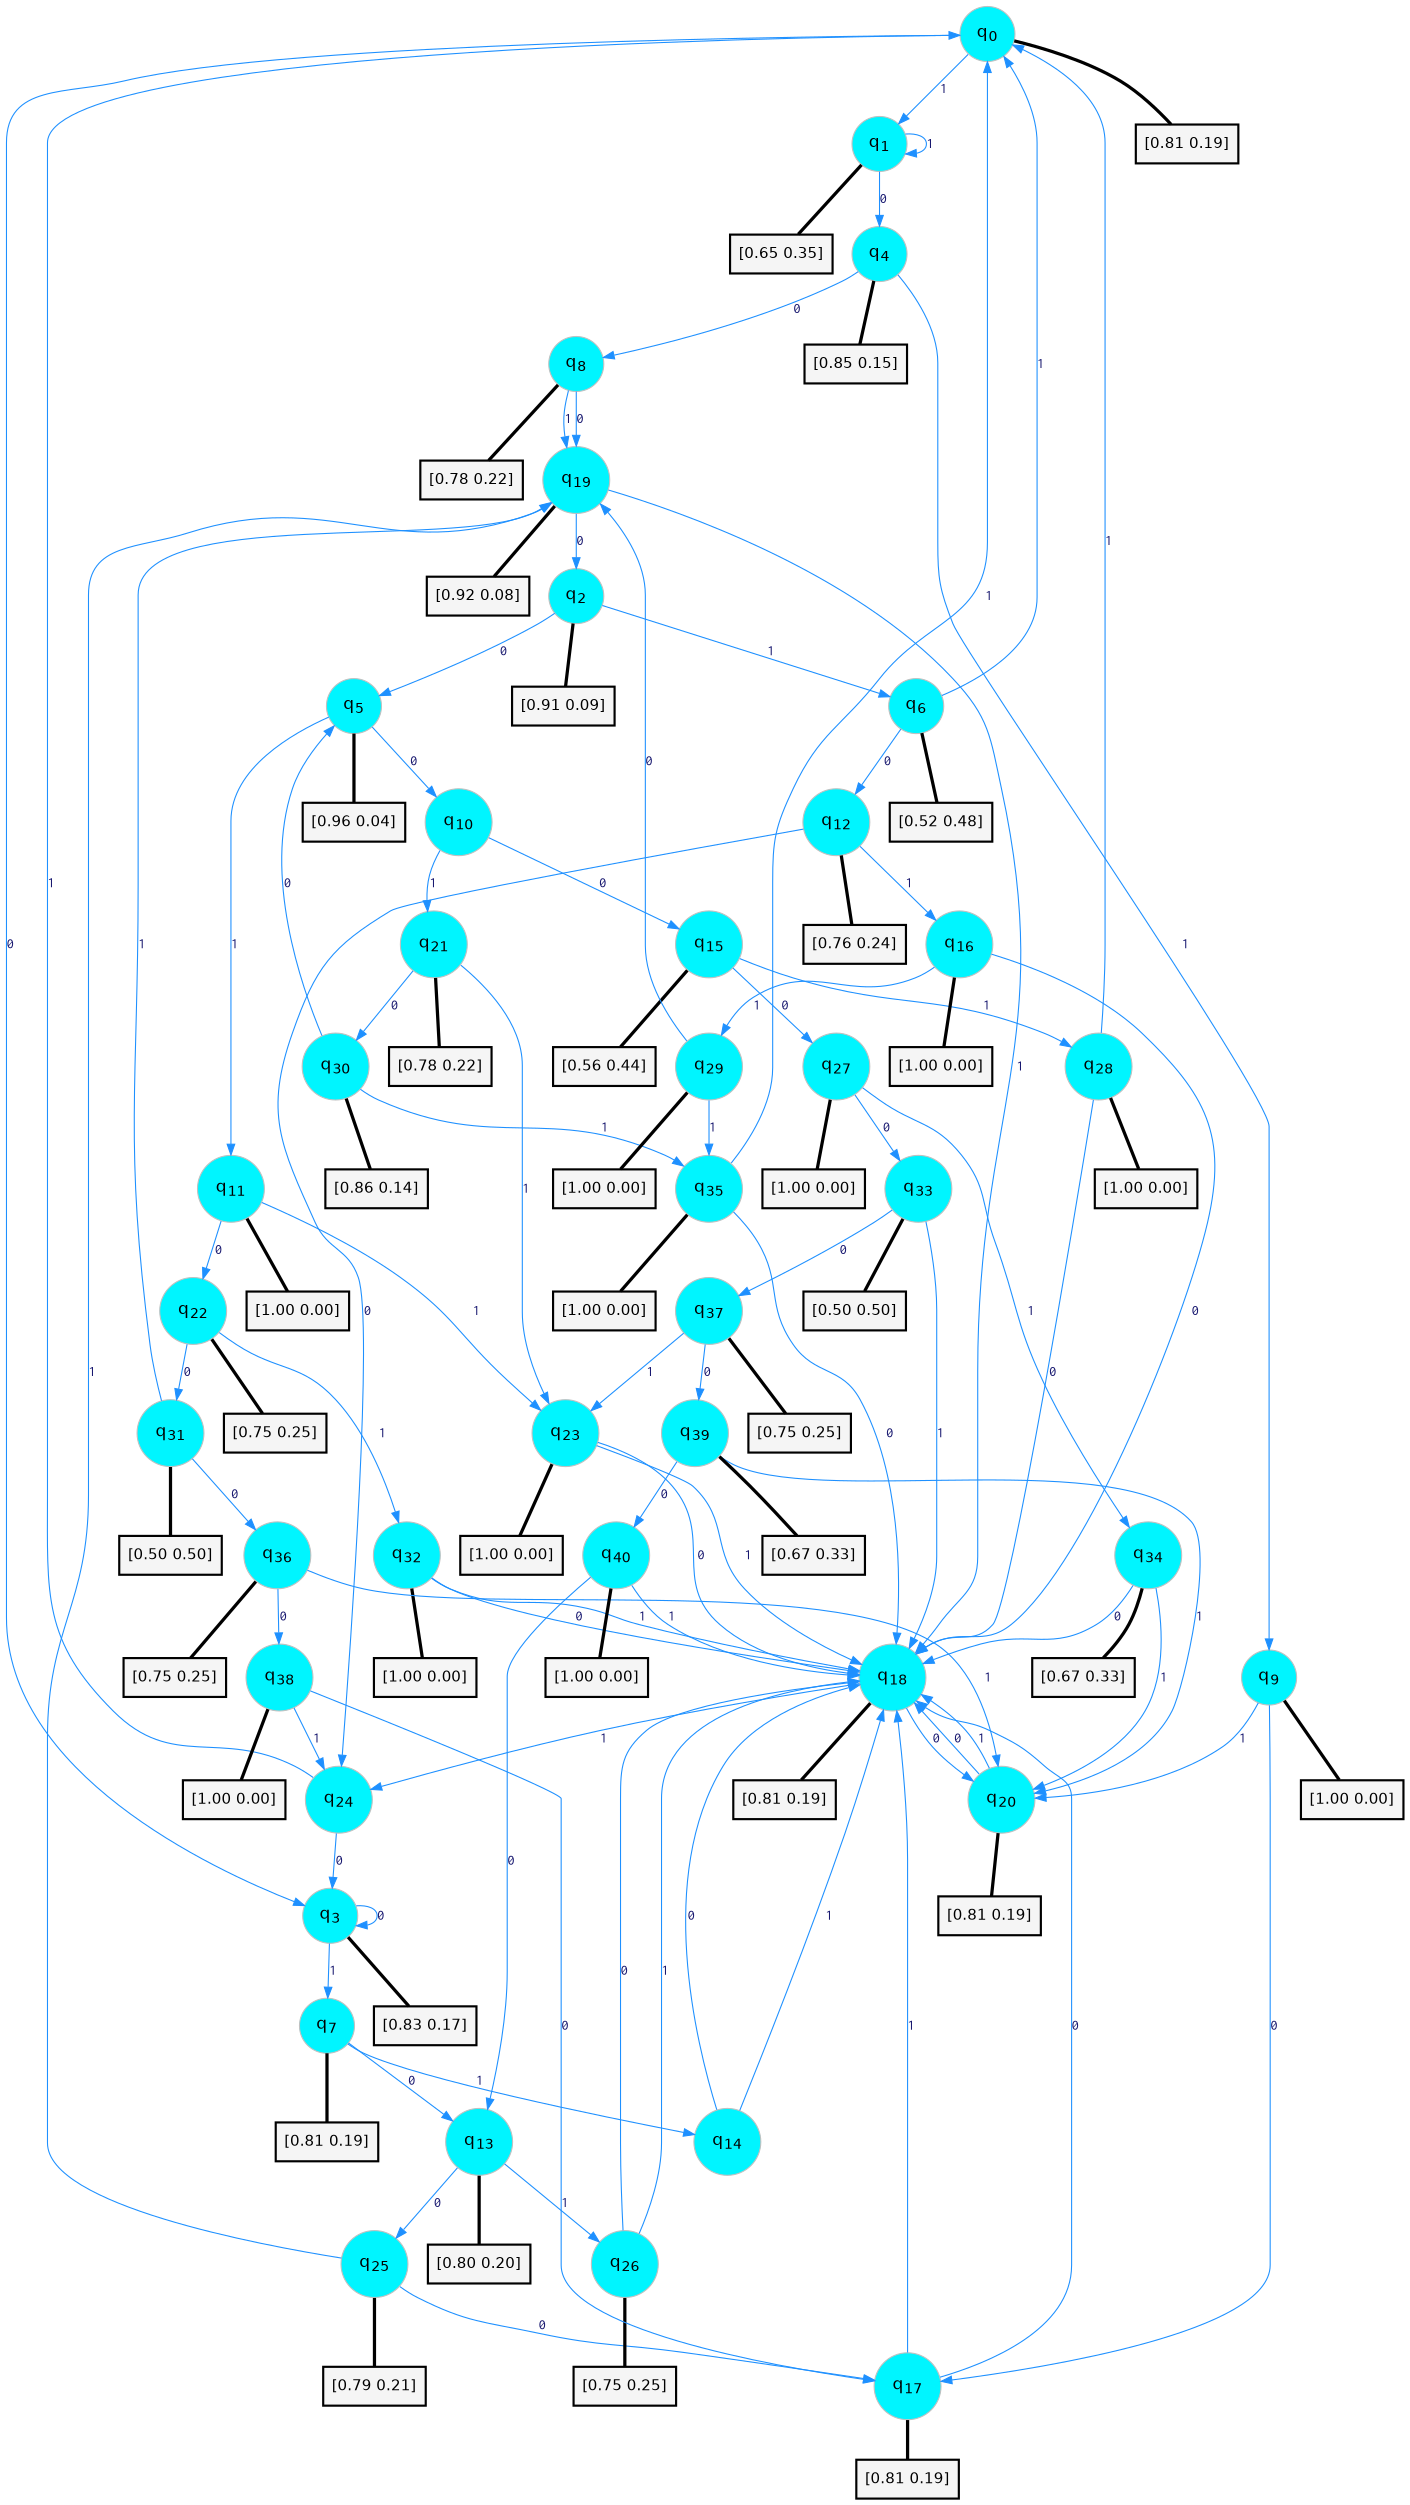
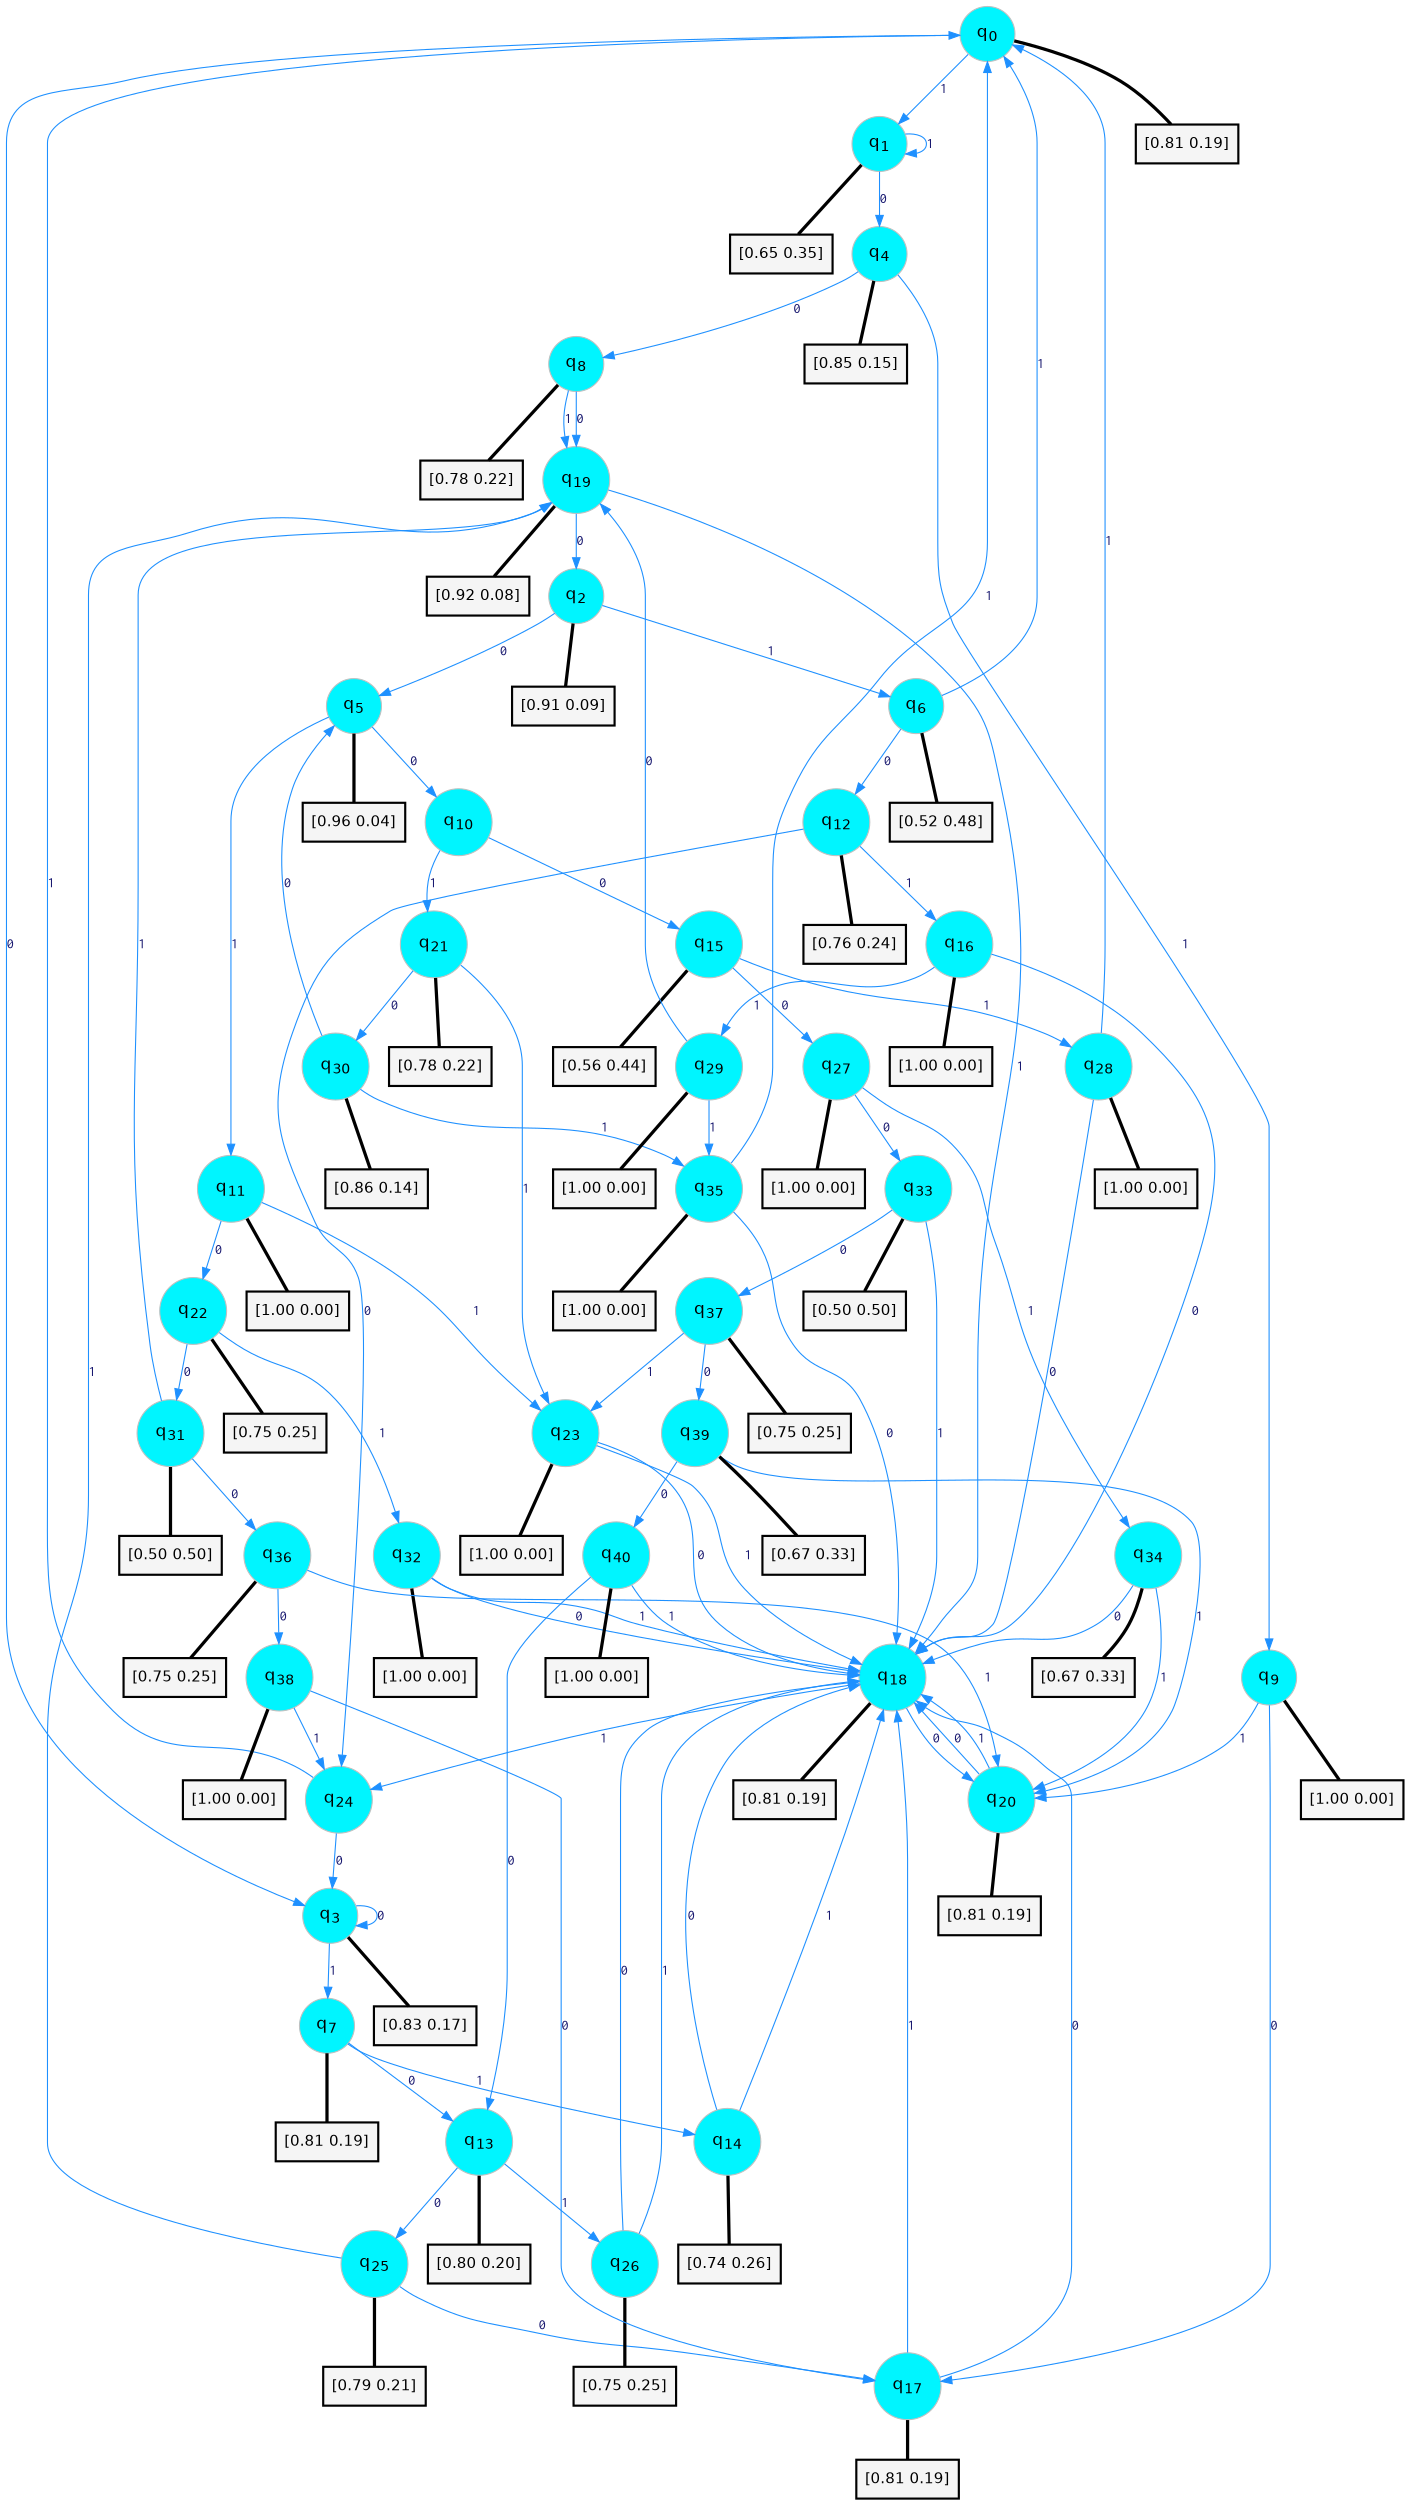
node "[0.74 0.26]": added
